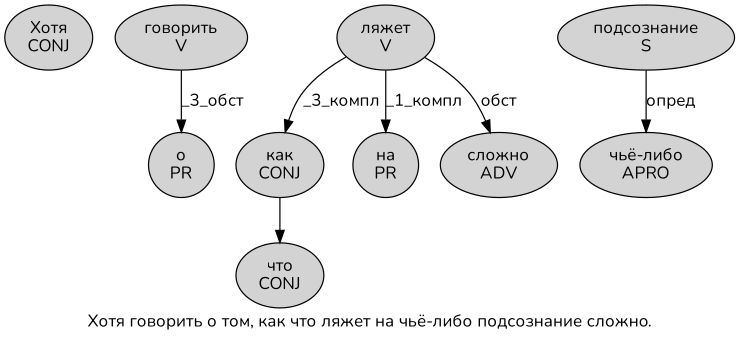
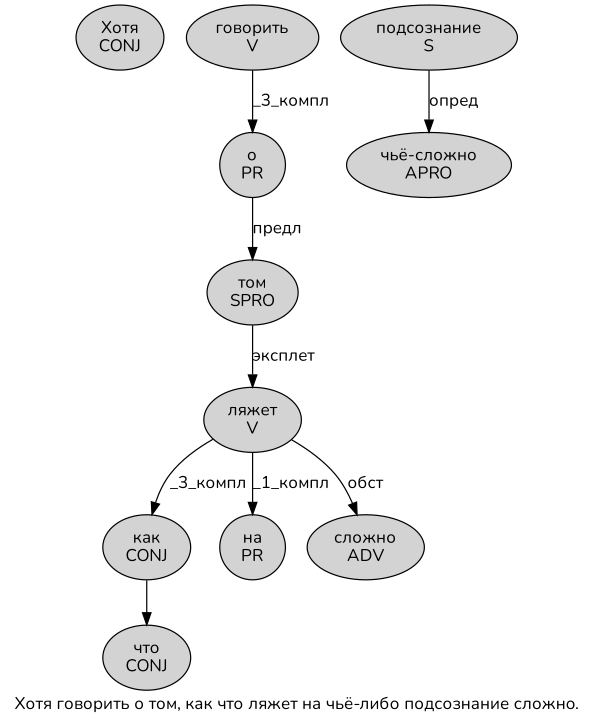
edge "говорить V" -> "о PR": label "_3_обст" -> "_3_компл"
node "чьё-либо APRO": label "чьё-либо APRO" -> "чьё-сложно APRO"
node "том SPRO": added
